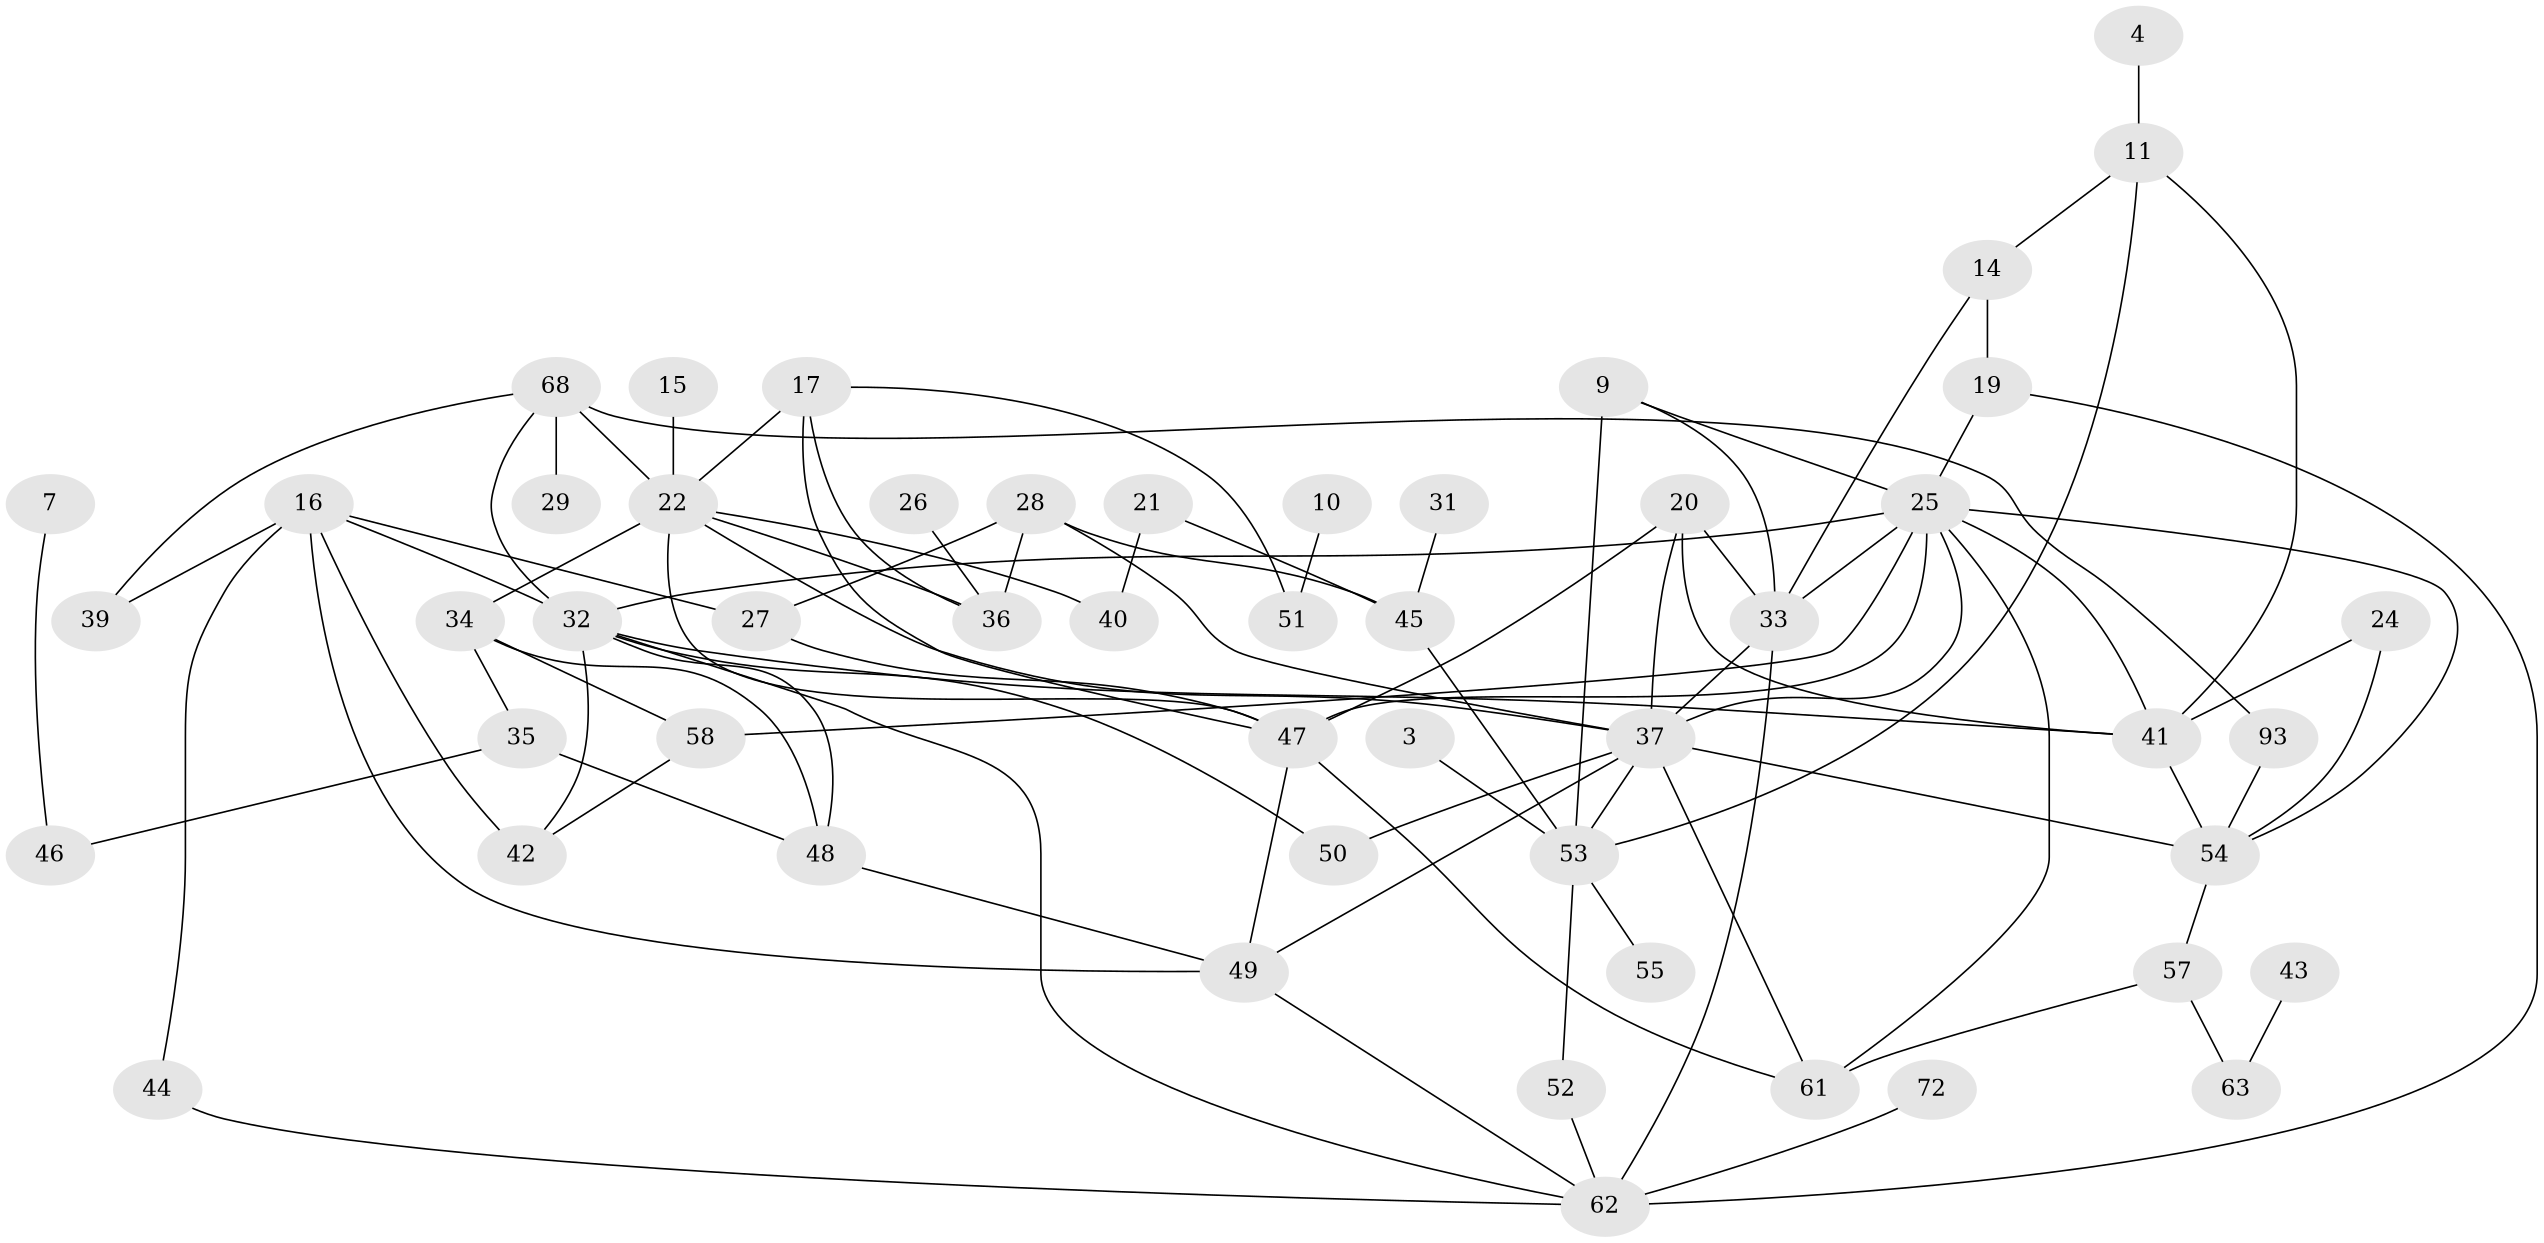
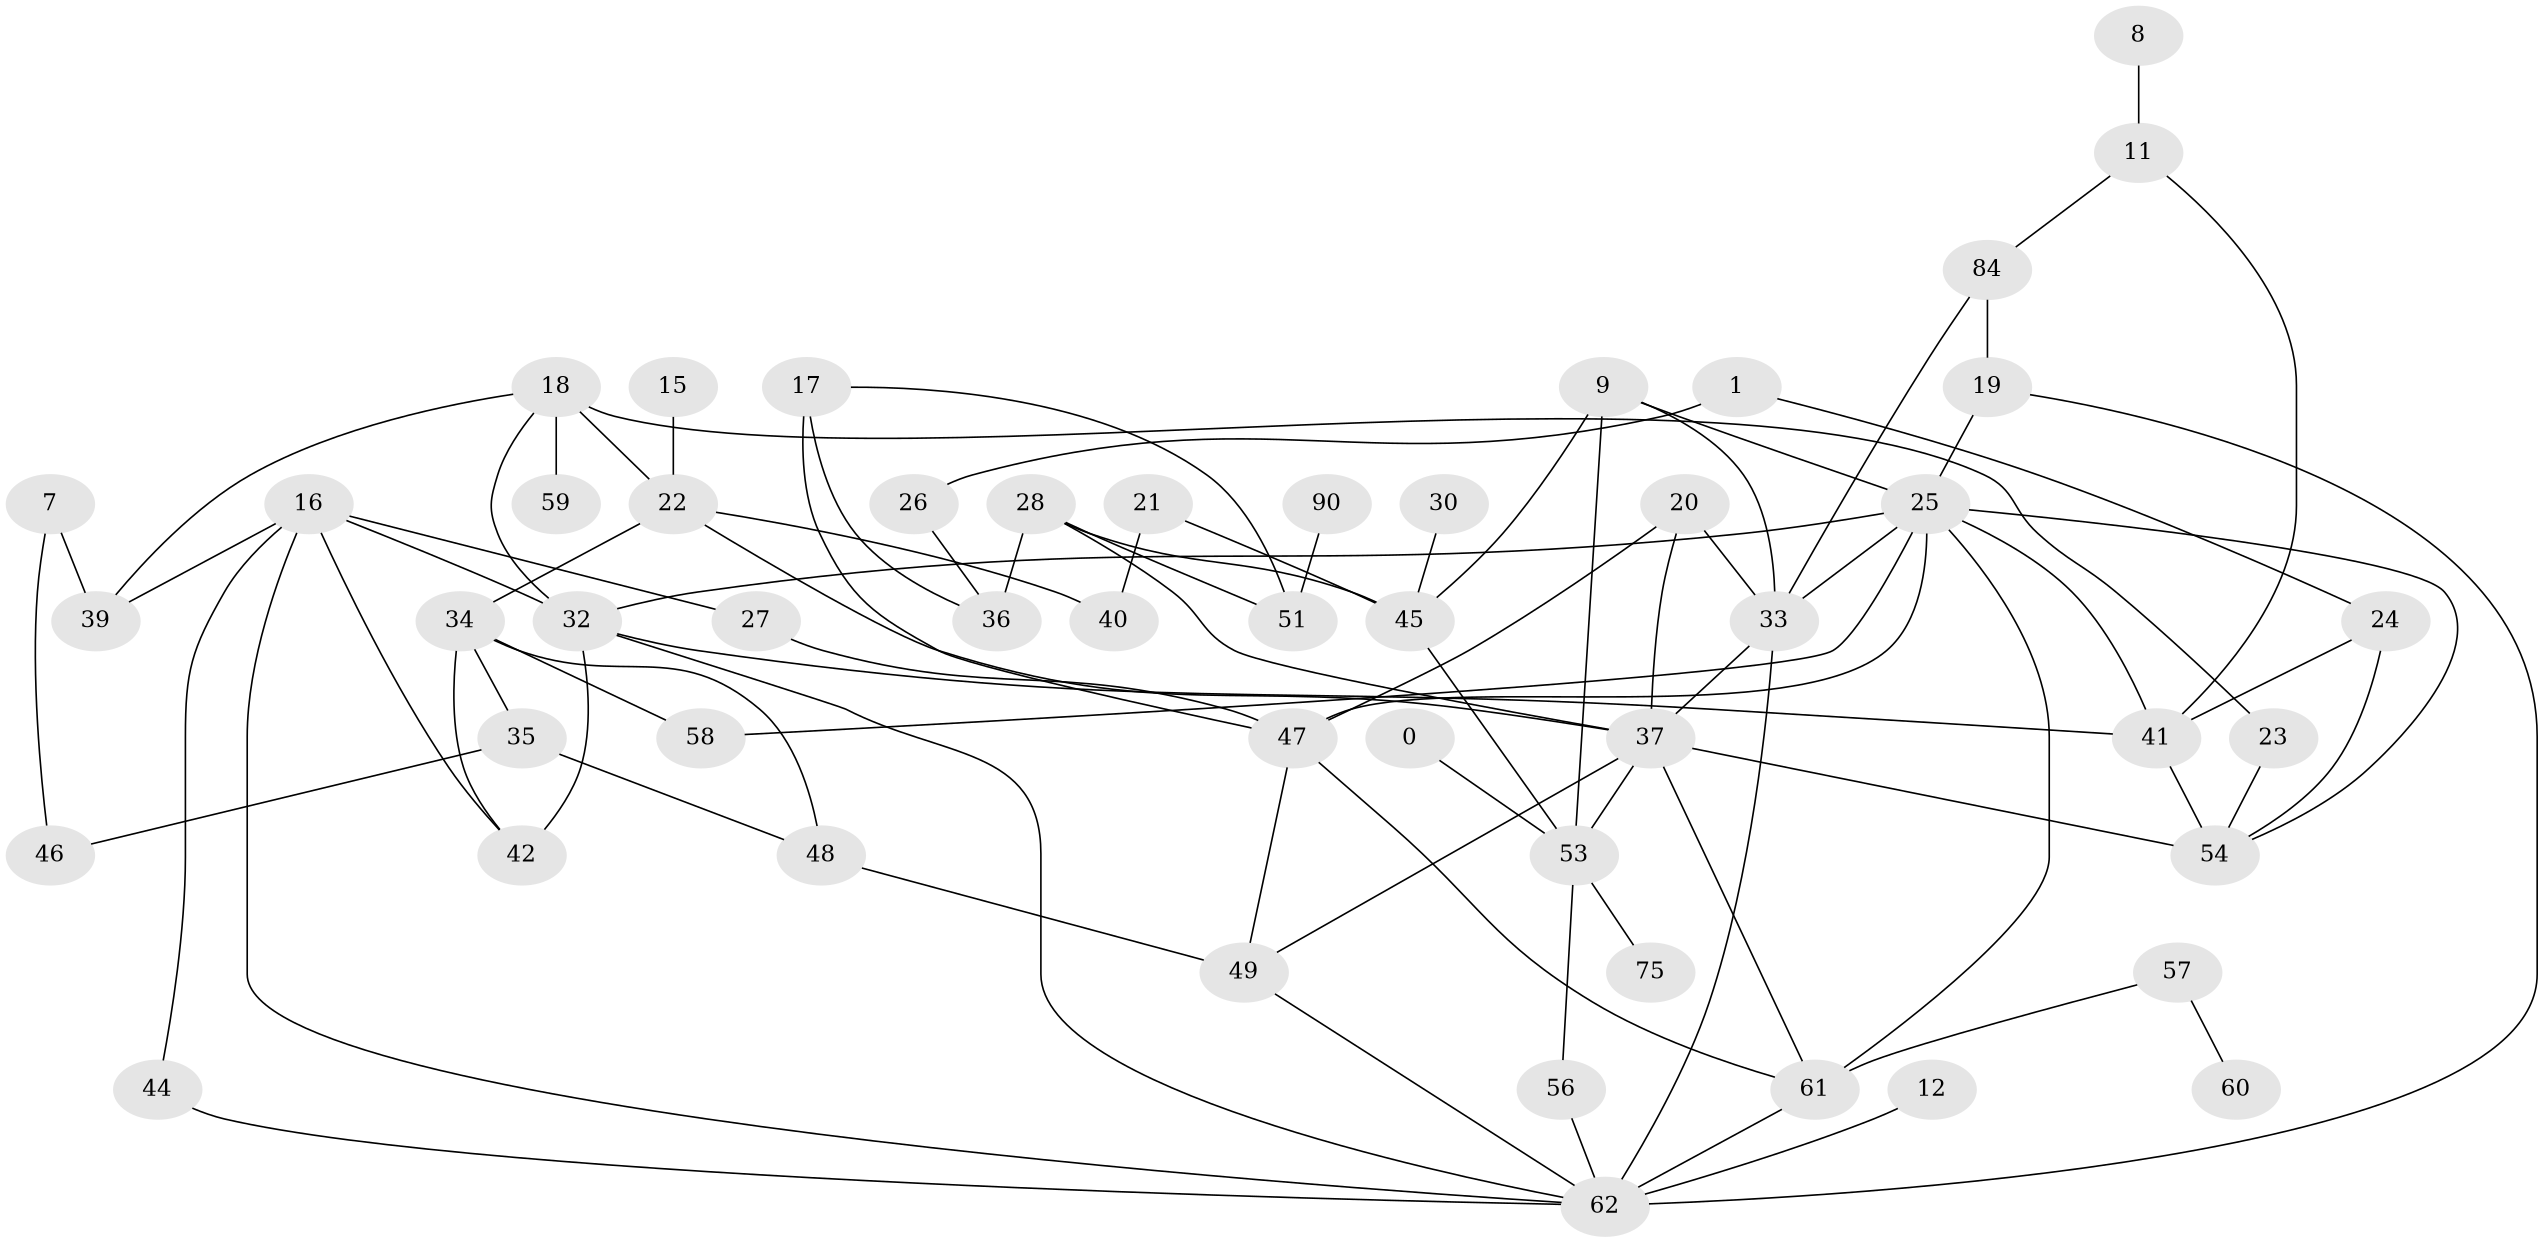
node "4": label "4" -> "8"
node "14": label "14" -> "84"
node "68": label "68" -> "18"
node "1": added
edge "17" -- "22": removed
node "29": label "29" -> "59"
node "10": label "10" -> "90"
node "31": label "31" -> "30"
edge "9" -- "45": added
edge "7" -- "39": added
edge "22" -- "36": removed
edge "28" -- "27": now "28" -- "51"
edge "11" -- "53": removed
edge "25" -- "37": removed
edge "22" -- "47": removed
edge "20" -- "41": removed
edge "32" -- "48": removed
node "3": label "3" -> "0"
node "93": label "93" -> "23"
edge "58" -- "42": now "34" -- "42"
node "50": removed
edge "54" -- "57": removed
edge "16" -- "49": now "16" -- "62"
node "55": label "55" -> "75"
node "43": removed
node "52": label "52" -> "56"
node "72": label "72" -> "12"
node "63": label "63" -> "60"
edge "61" -- "62": added
